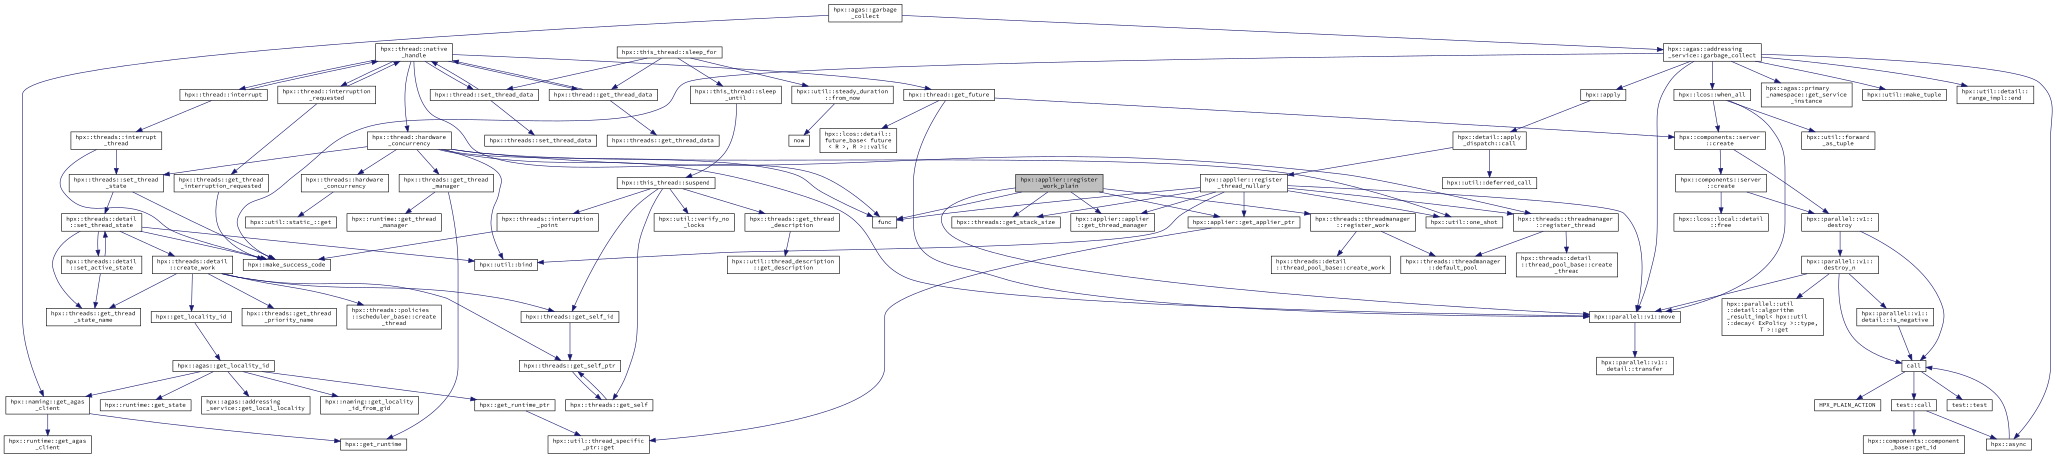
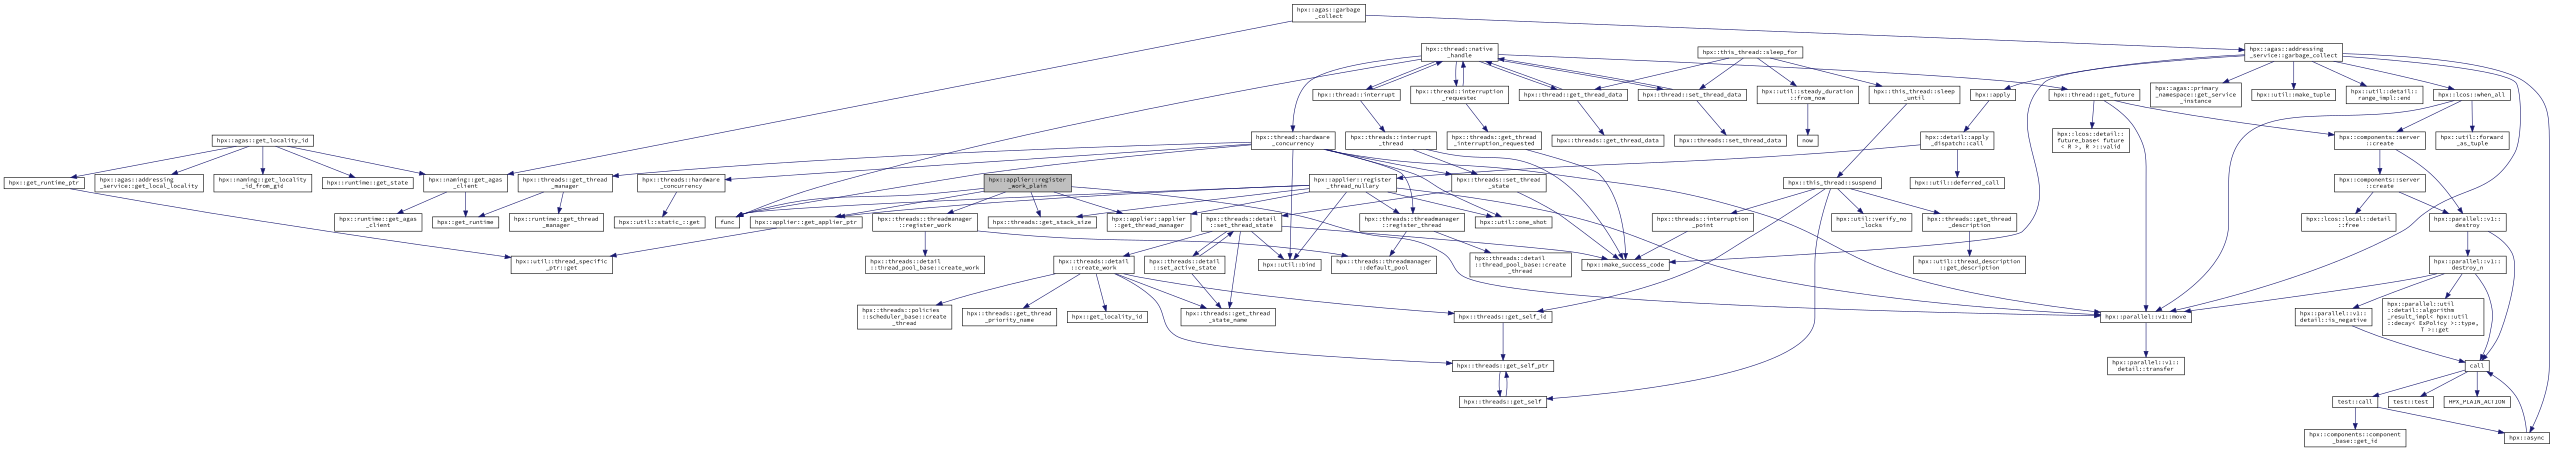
edge "hpx::get_locality_id" -> "hpx::agas::get_locality_id": removed
